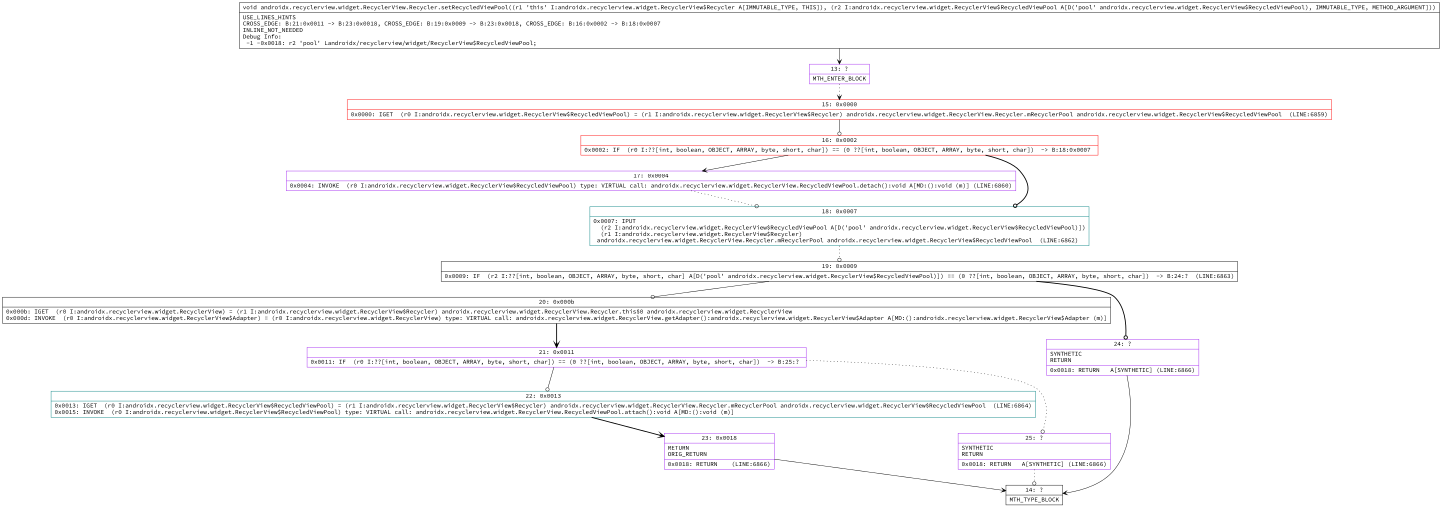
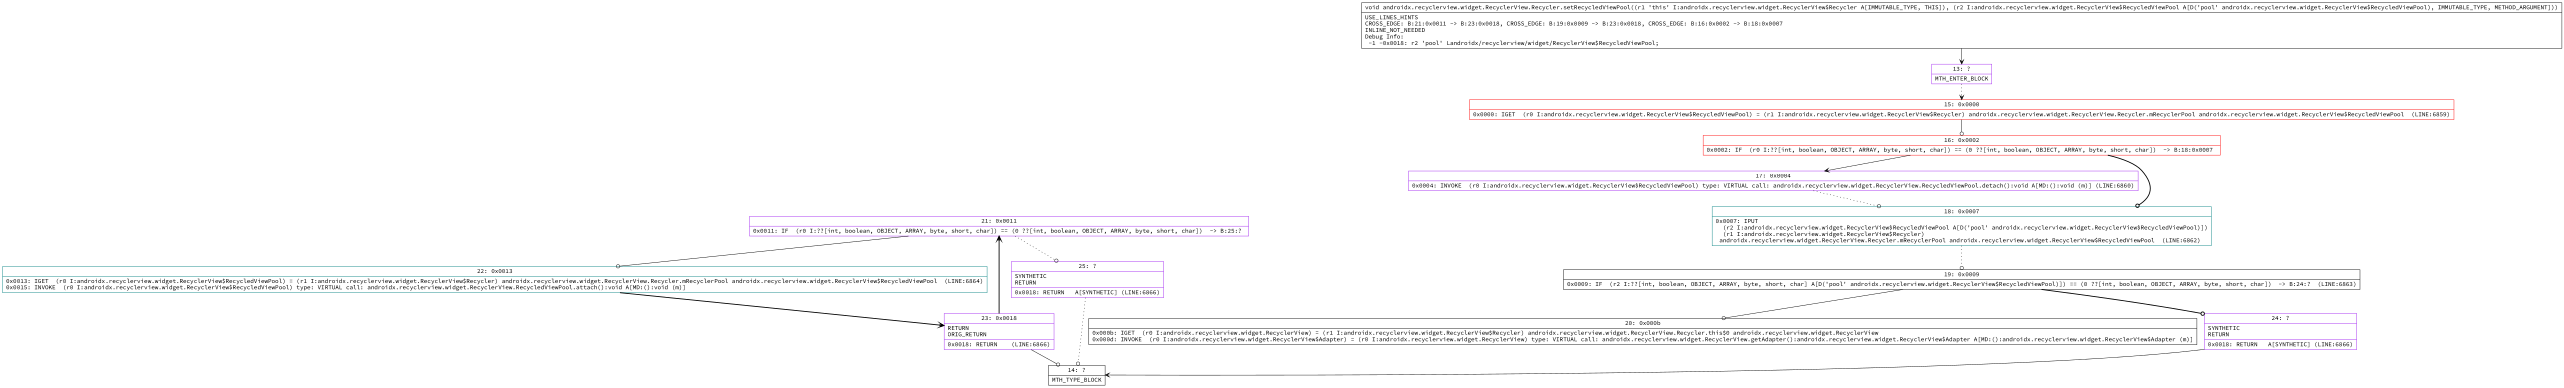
edge "20: 0x000b" -> "21: 0x0011": now "23: 0x0018" -> "21: 0x0011"
edge "23: 0x0018" -> "14: ?": arrowhead vee -> odot
